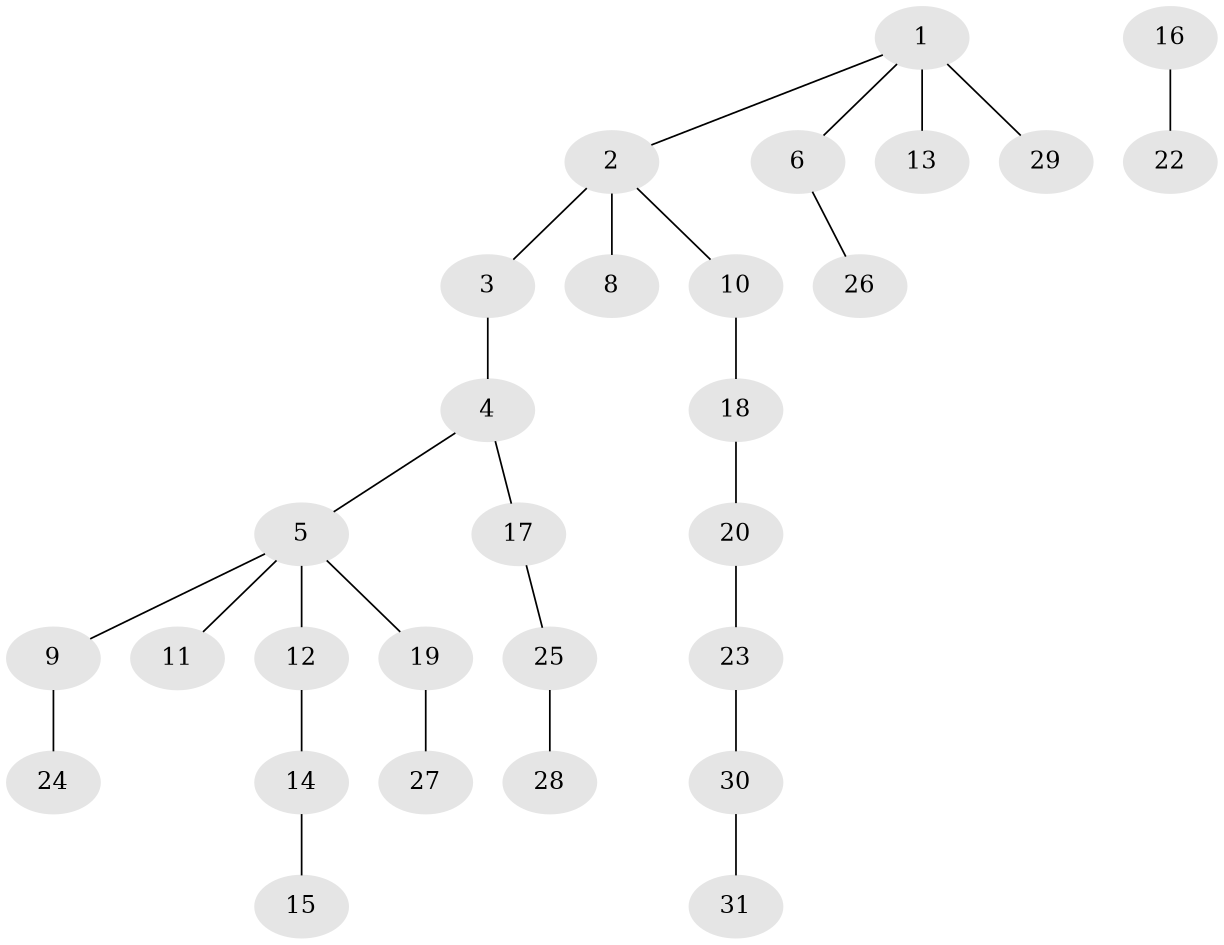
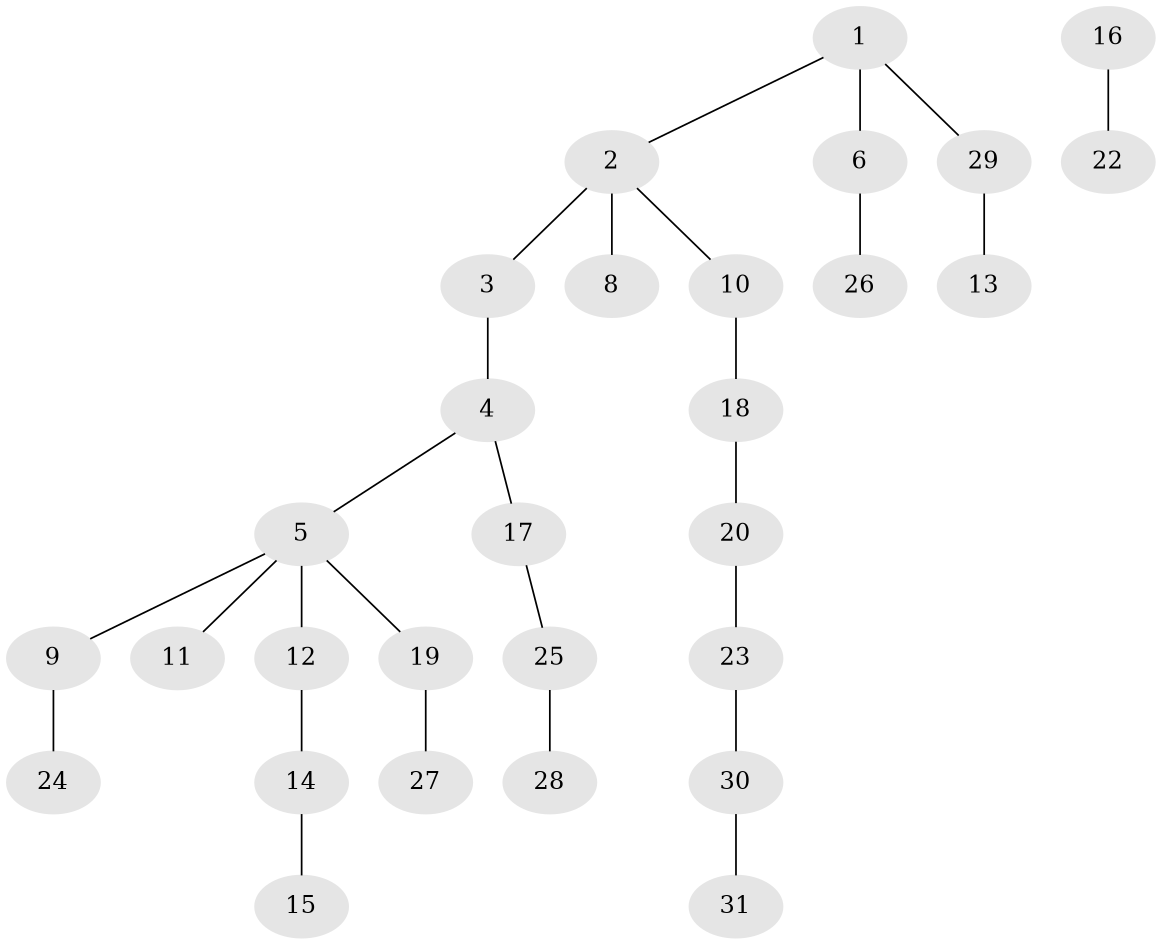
edge "1" -- "13": now "29" -- "13"
